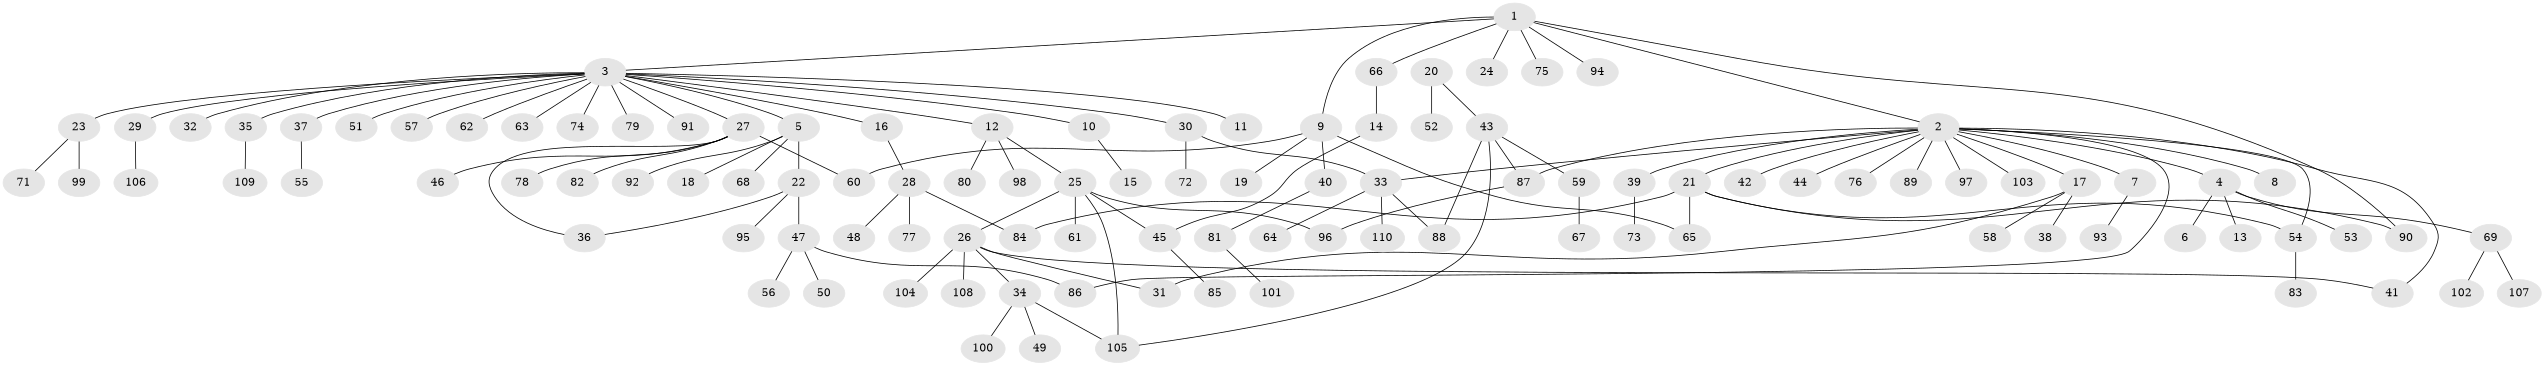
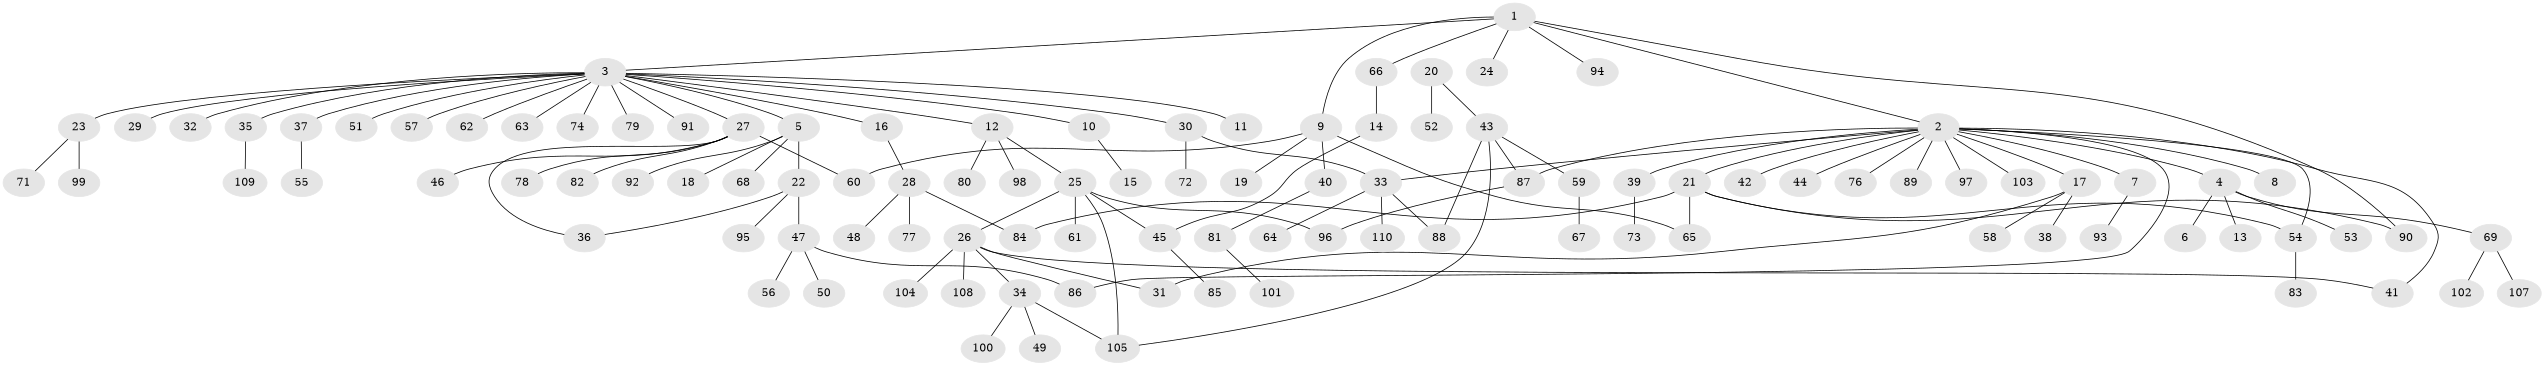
node "75": removed
node "106": removed
